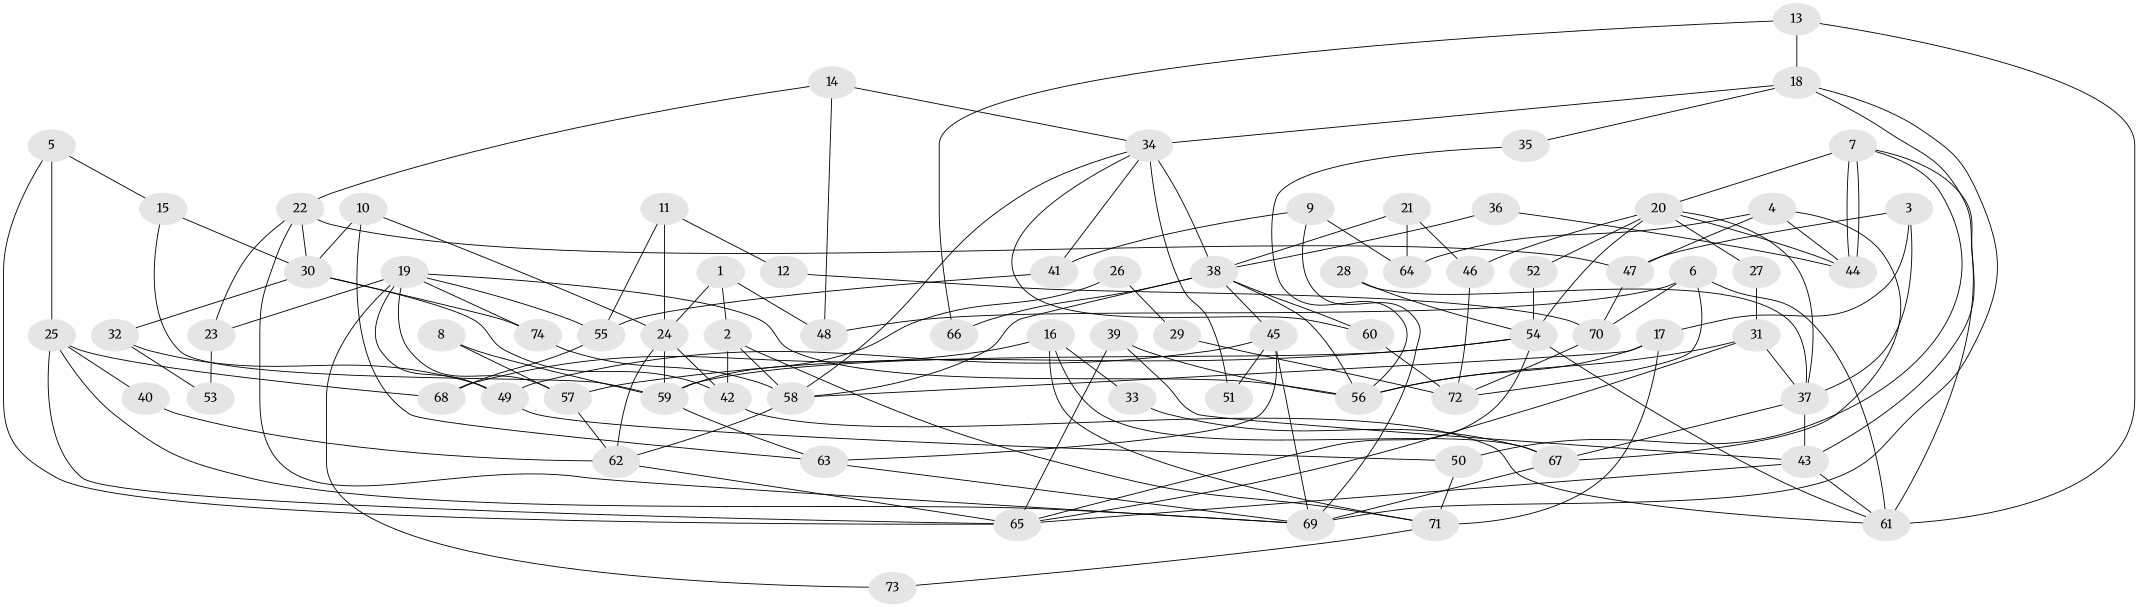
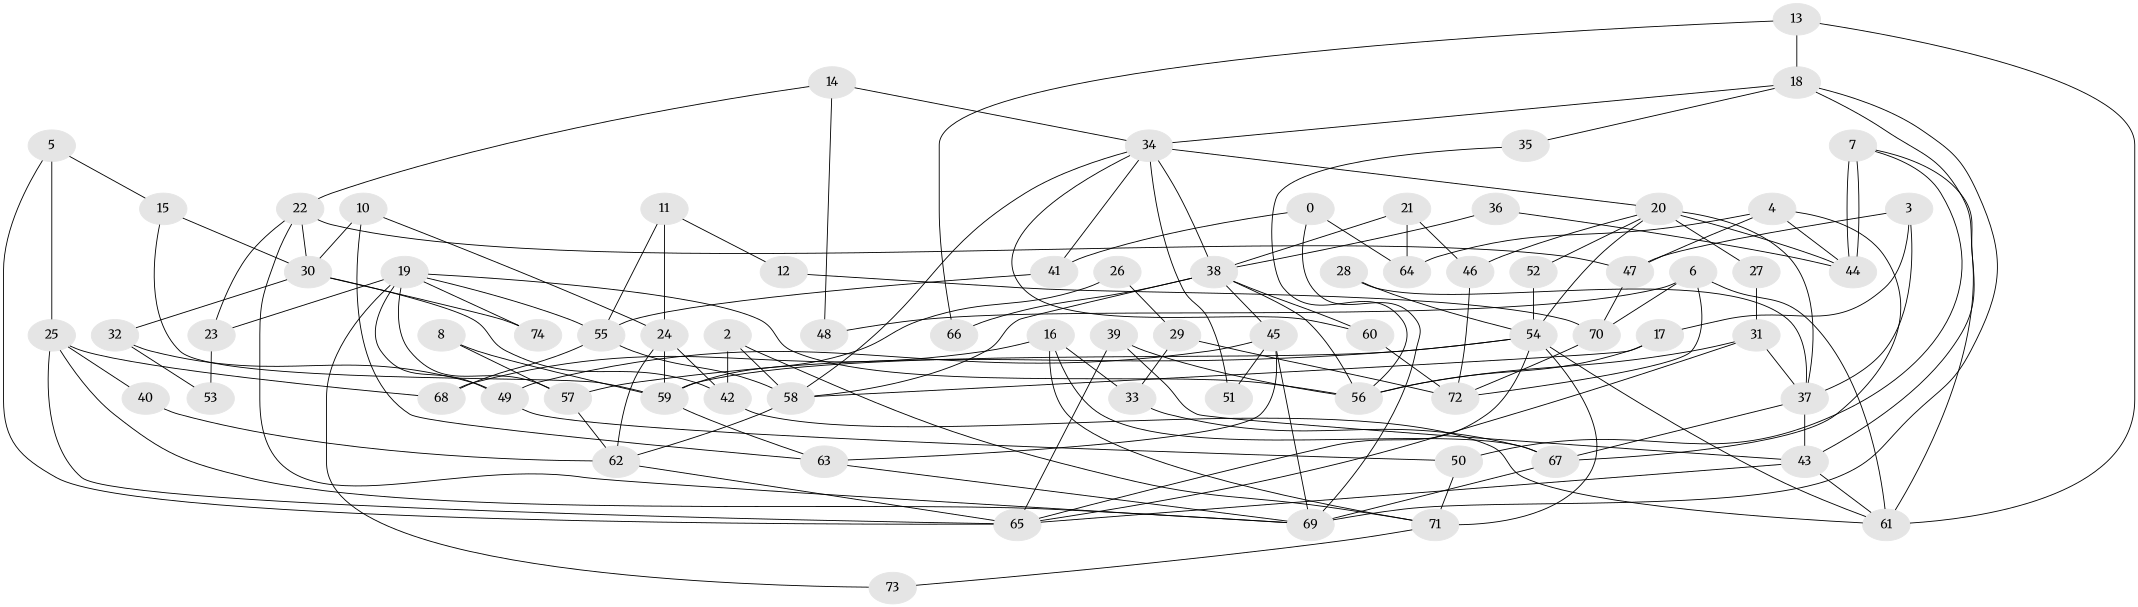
edge "7" -- "20": now "34" -- "20"
node "9": label "9" -> "0"
node "1": removed
edge "29" -- "33": added
edge "74" -- "58": now "55" -- "58"
edge "17" -- "71": now "54" -- "71"
